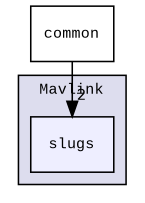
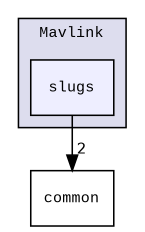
edge "common" -> "slugs": reversed
